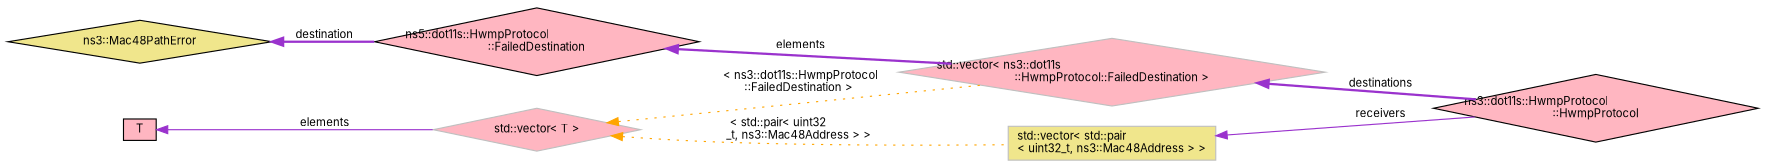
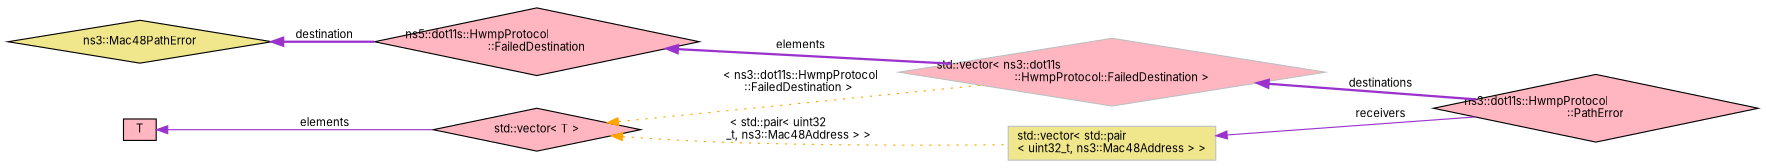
node "ns3::dot11s::HwmpProtocol ::HwmpProtocol": label "ns3::dot11s::HwmpProtocol ::HwmpProtocol" -> "ns3::dot11s::HwmpProtocol ::PathError"
node "std::vector< T >": color grey75 -> black
